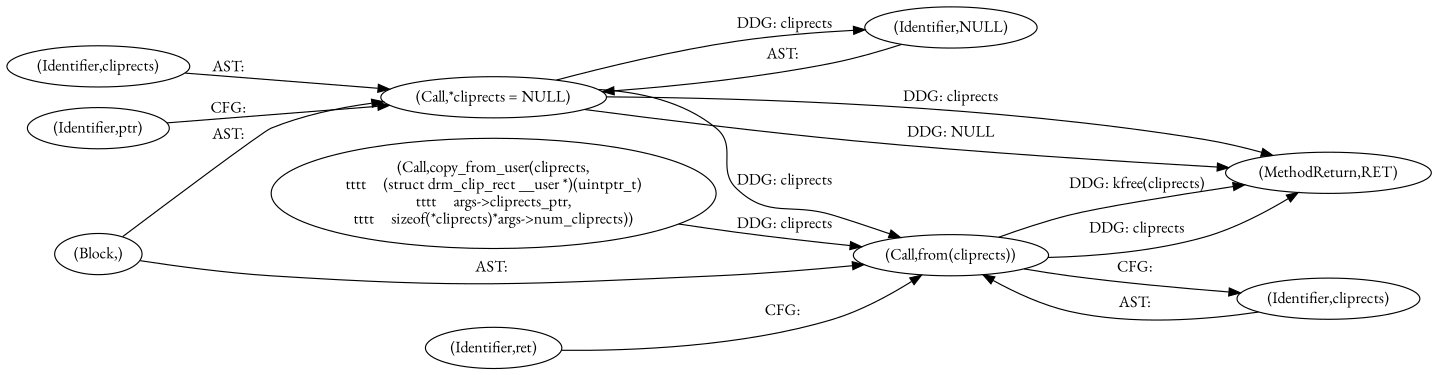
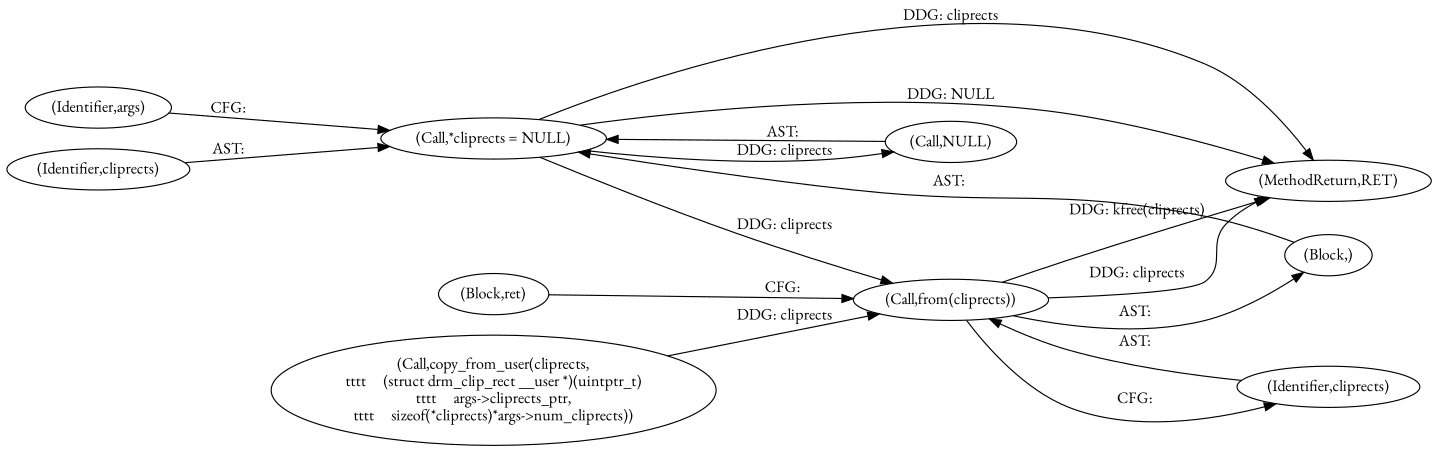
node "(Identifier,NULL)": label "(Identifier,NULL)" -> "(Call,NULL)"
node "(Identifier,ptr)": label "(Identifier,ptr)" -> "(Identifier,args)"
edge "(Block,)" -> "(Call,from(cliprects))": reversed
node "(Identifier,ret)": label "(Identifier,ret)" -> "(Block,ret)"
